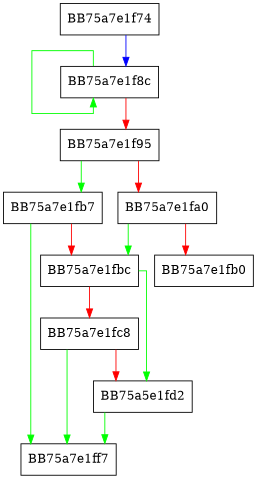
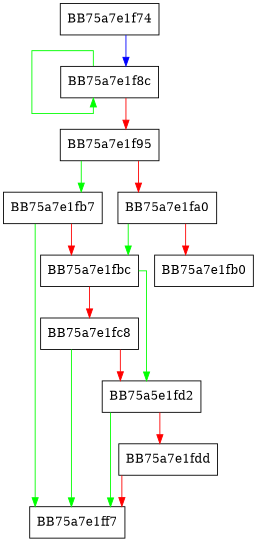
node "BB75a7e1fdd": added
